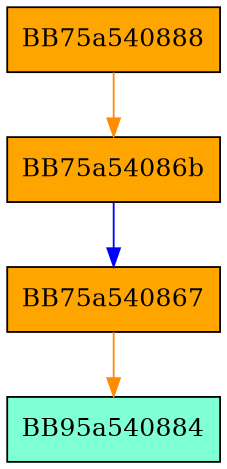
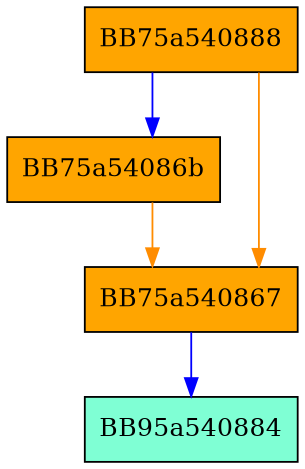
edge "BB75a540888" -> "BB75a54086b": color darkorange -> blue
edge "BB75a540888" -> "BB75a540867": added
edge "BB75a54086b" -> "BB75a540867": color blue -> darkorange
edge "BB75a540867" -> "BB95a540884": color darkorange -> blue
